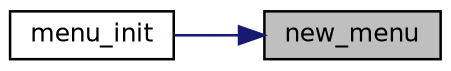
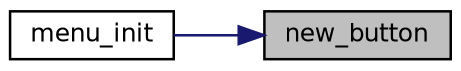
node "new_menu": label "new_menu" -> "new_button"
